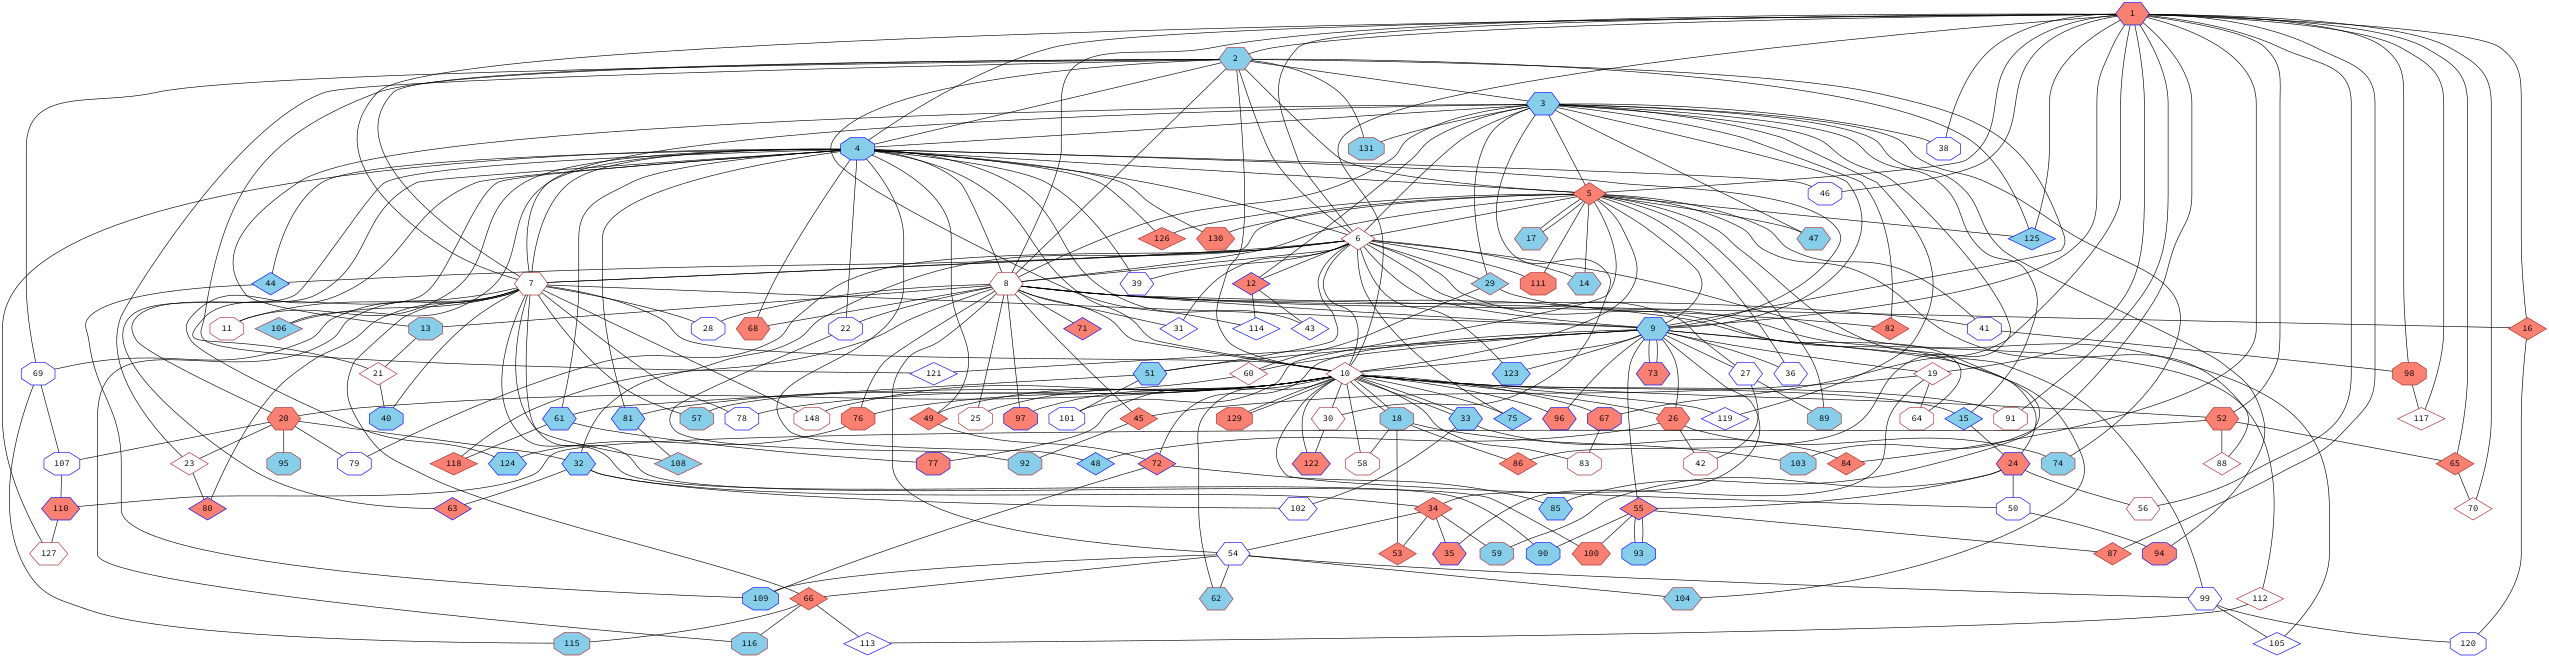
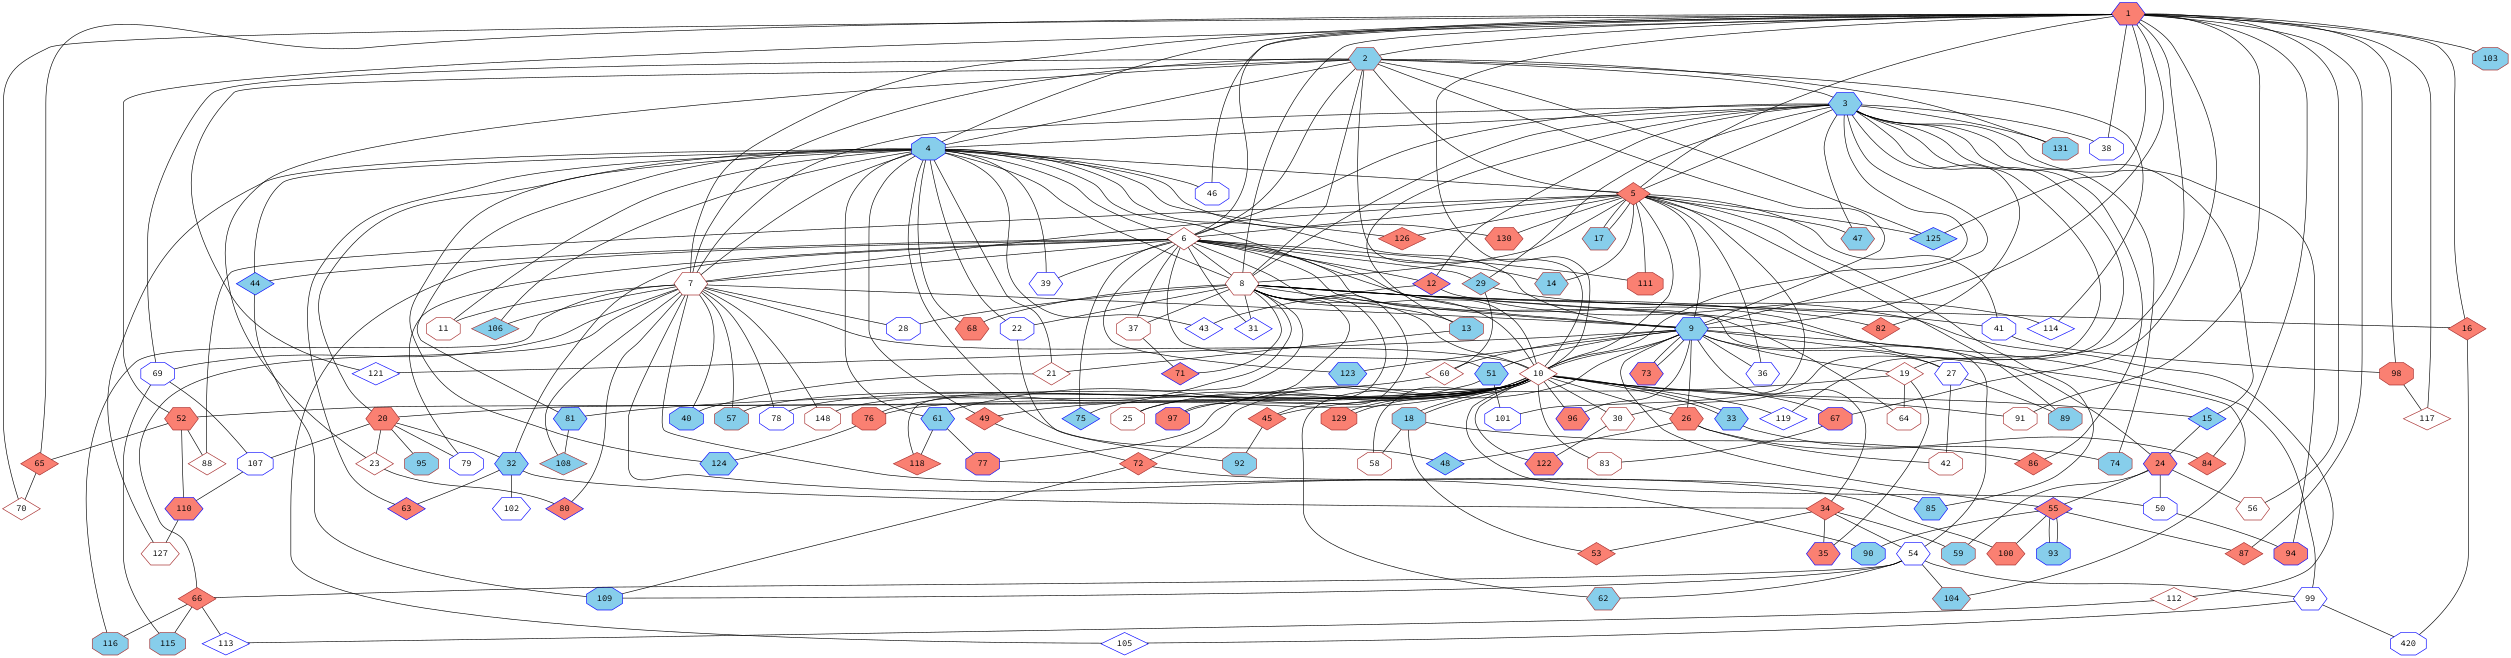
edge "3" -- "10": added
node "37": added
edge "18" -- "103": removed
node "72": color blue -> brown
edge "33" -- "102": removed
node "120": label "120" -> "420"
